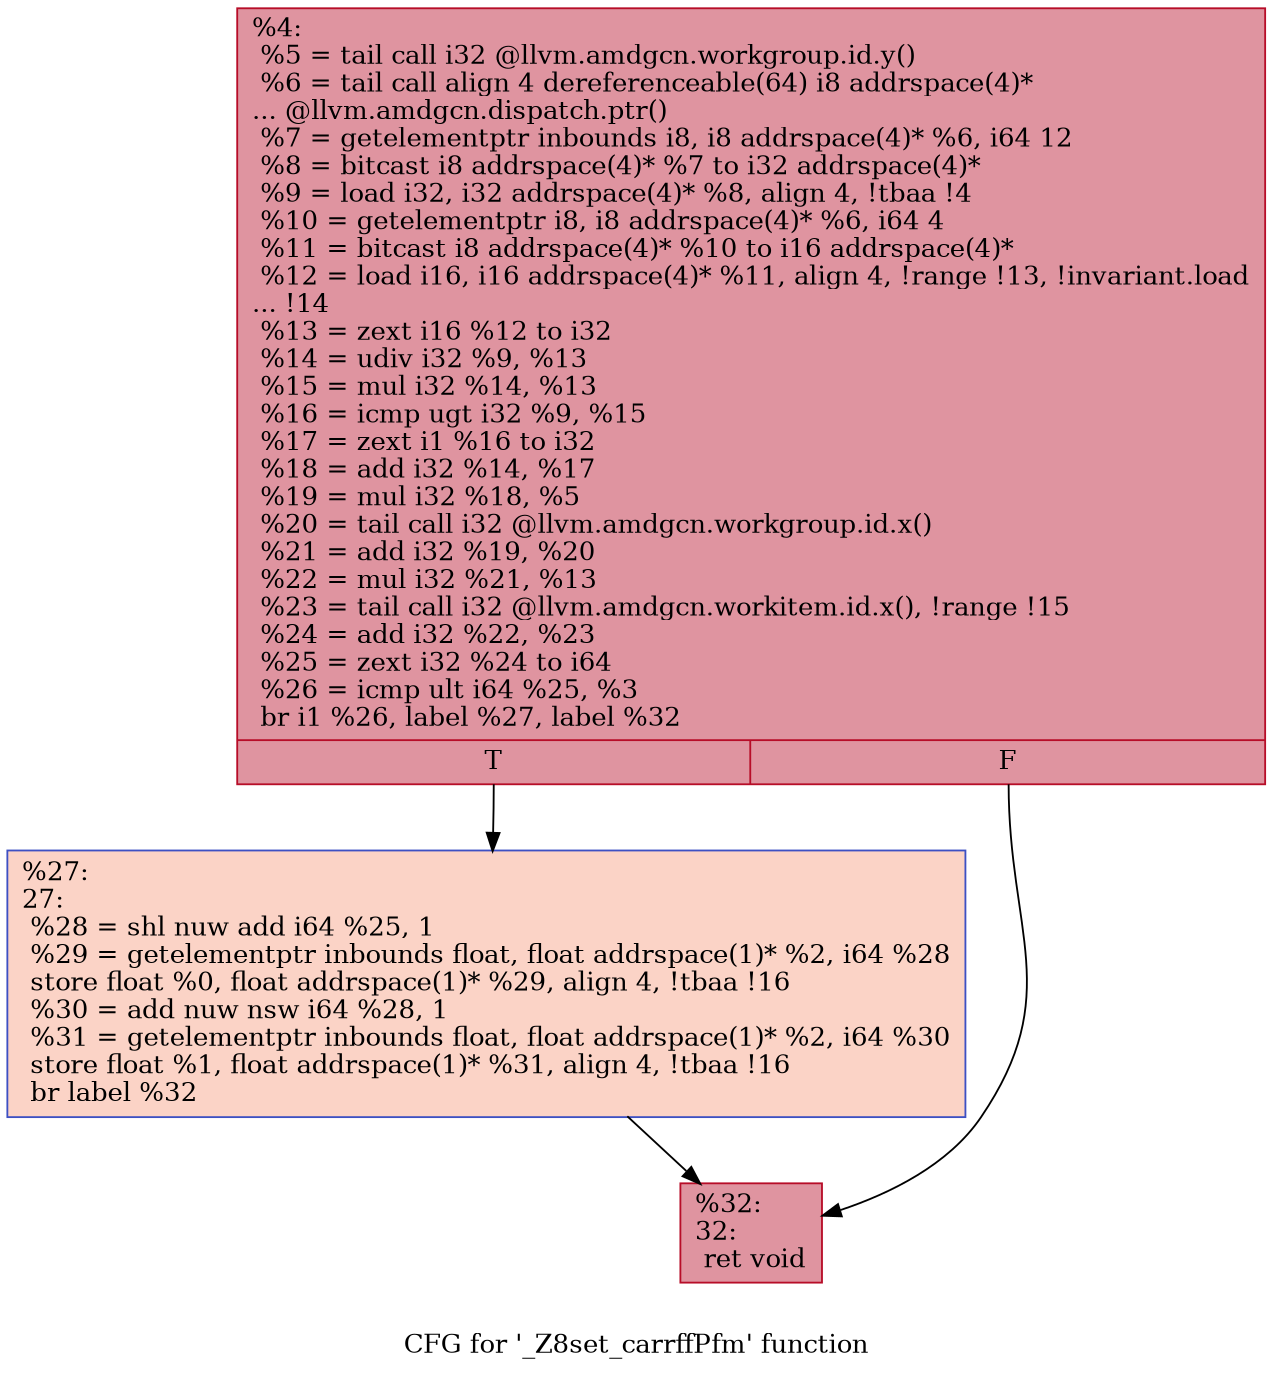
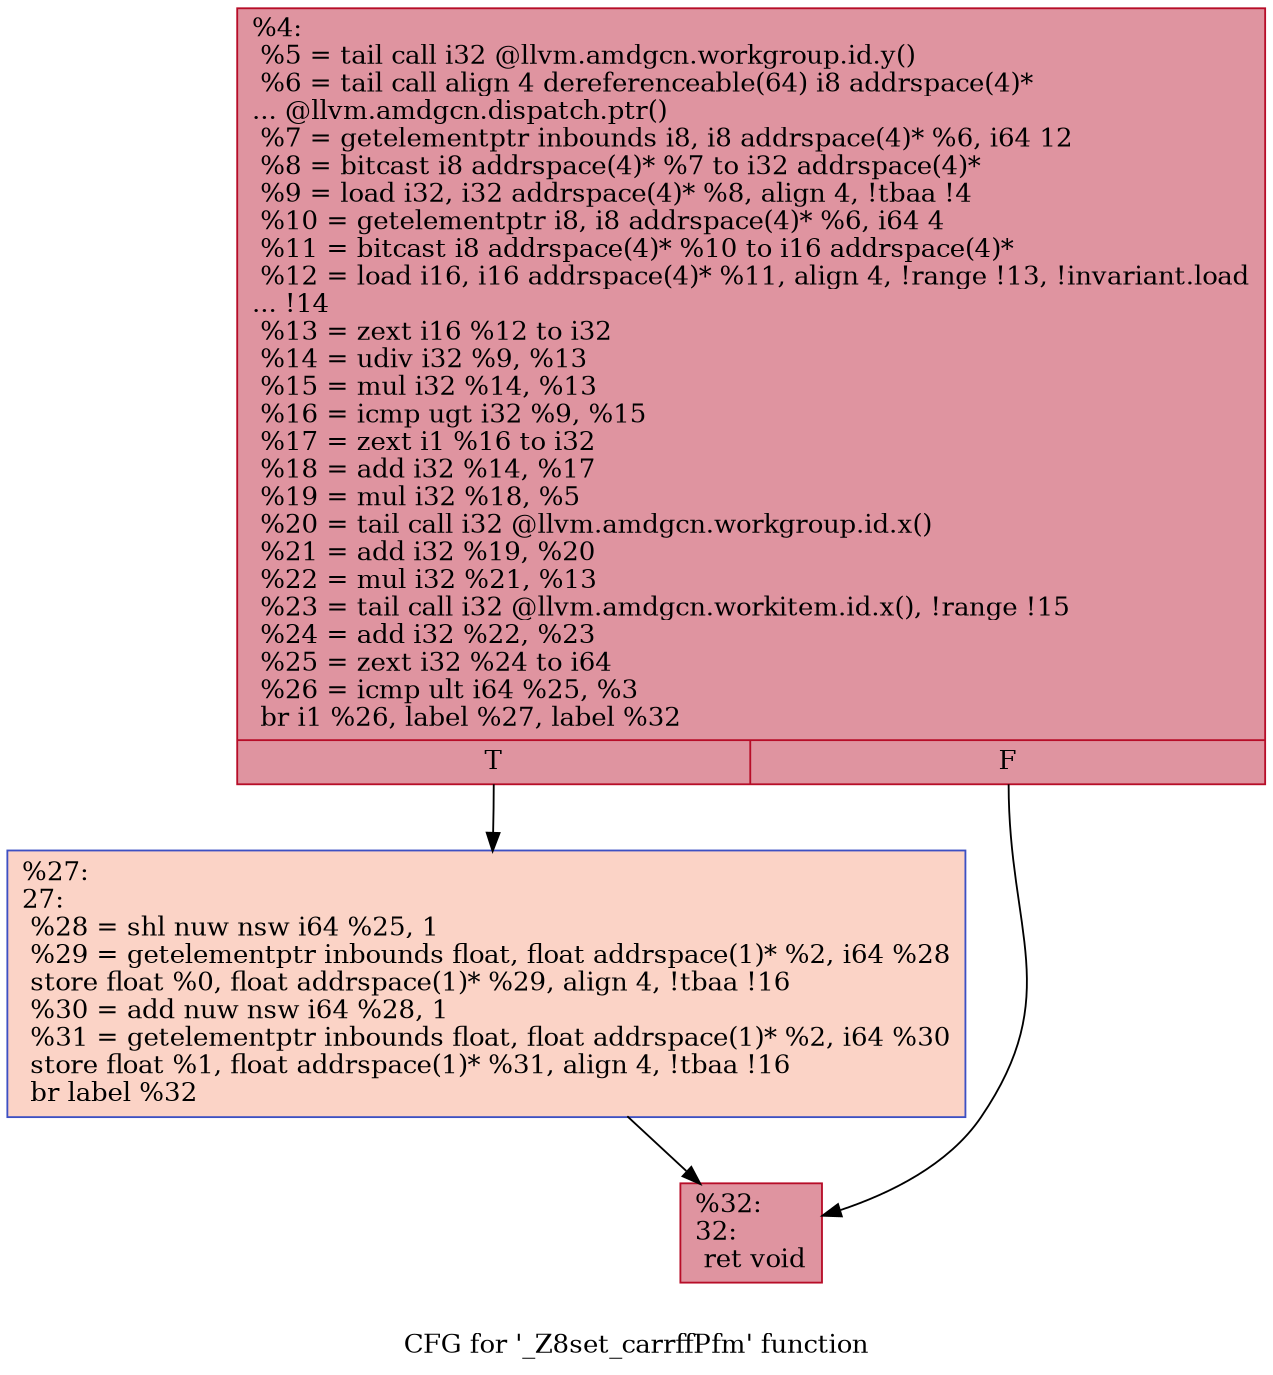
node "%27:": text "%28 = shl nuw add i64 %25, 1" -> "%28 = shl nuw nsw i64 %25, 1"
